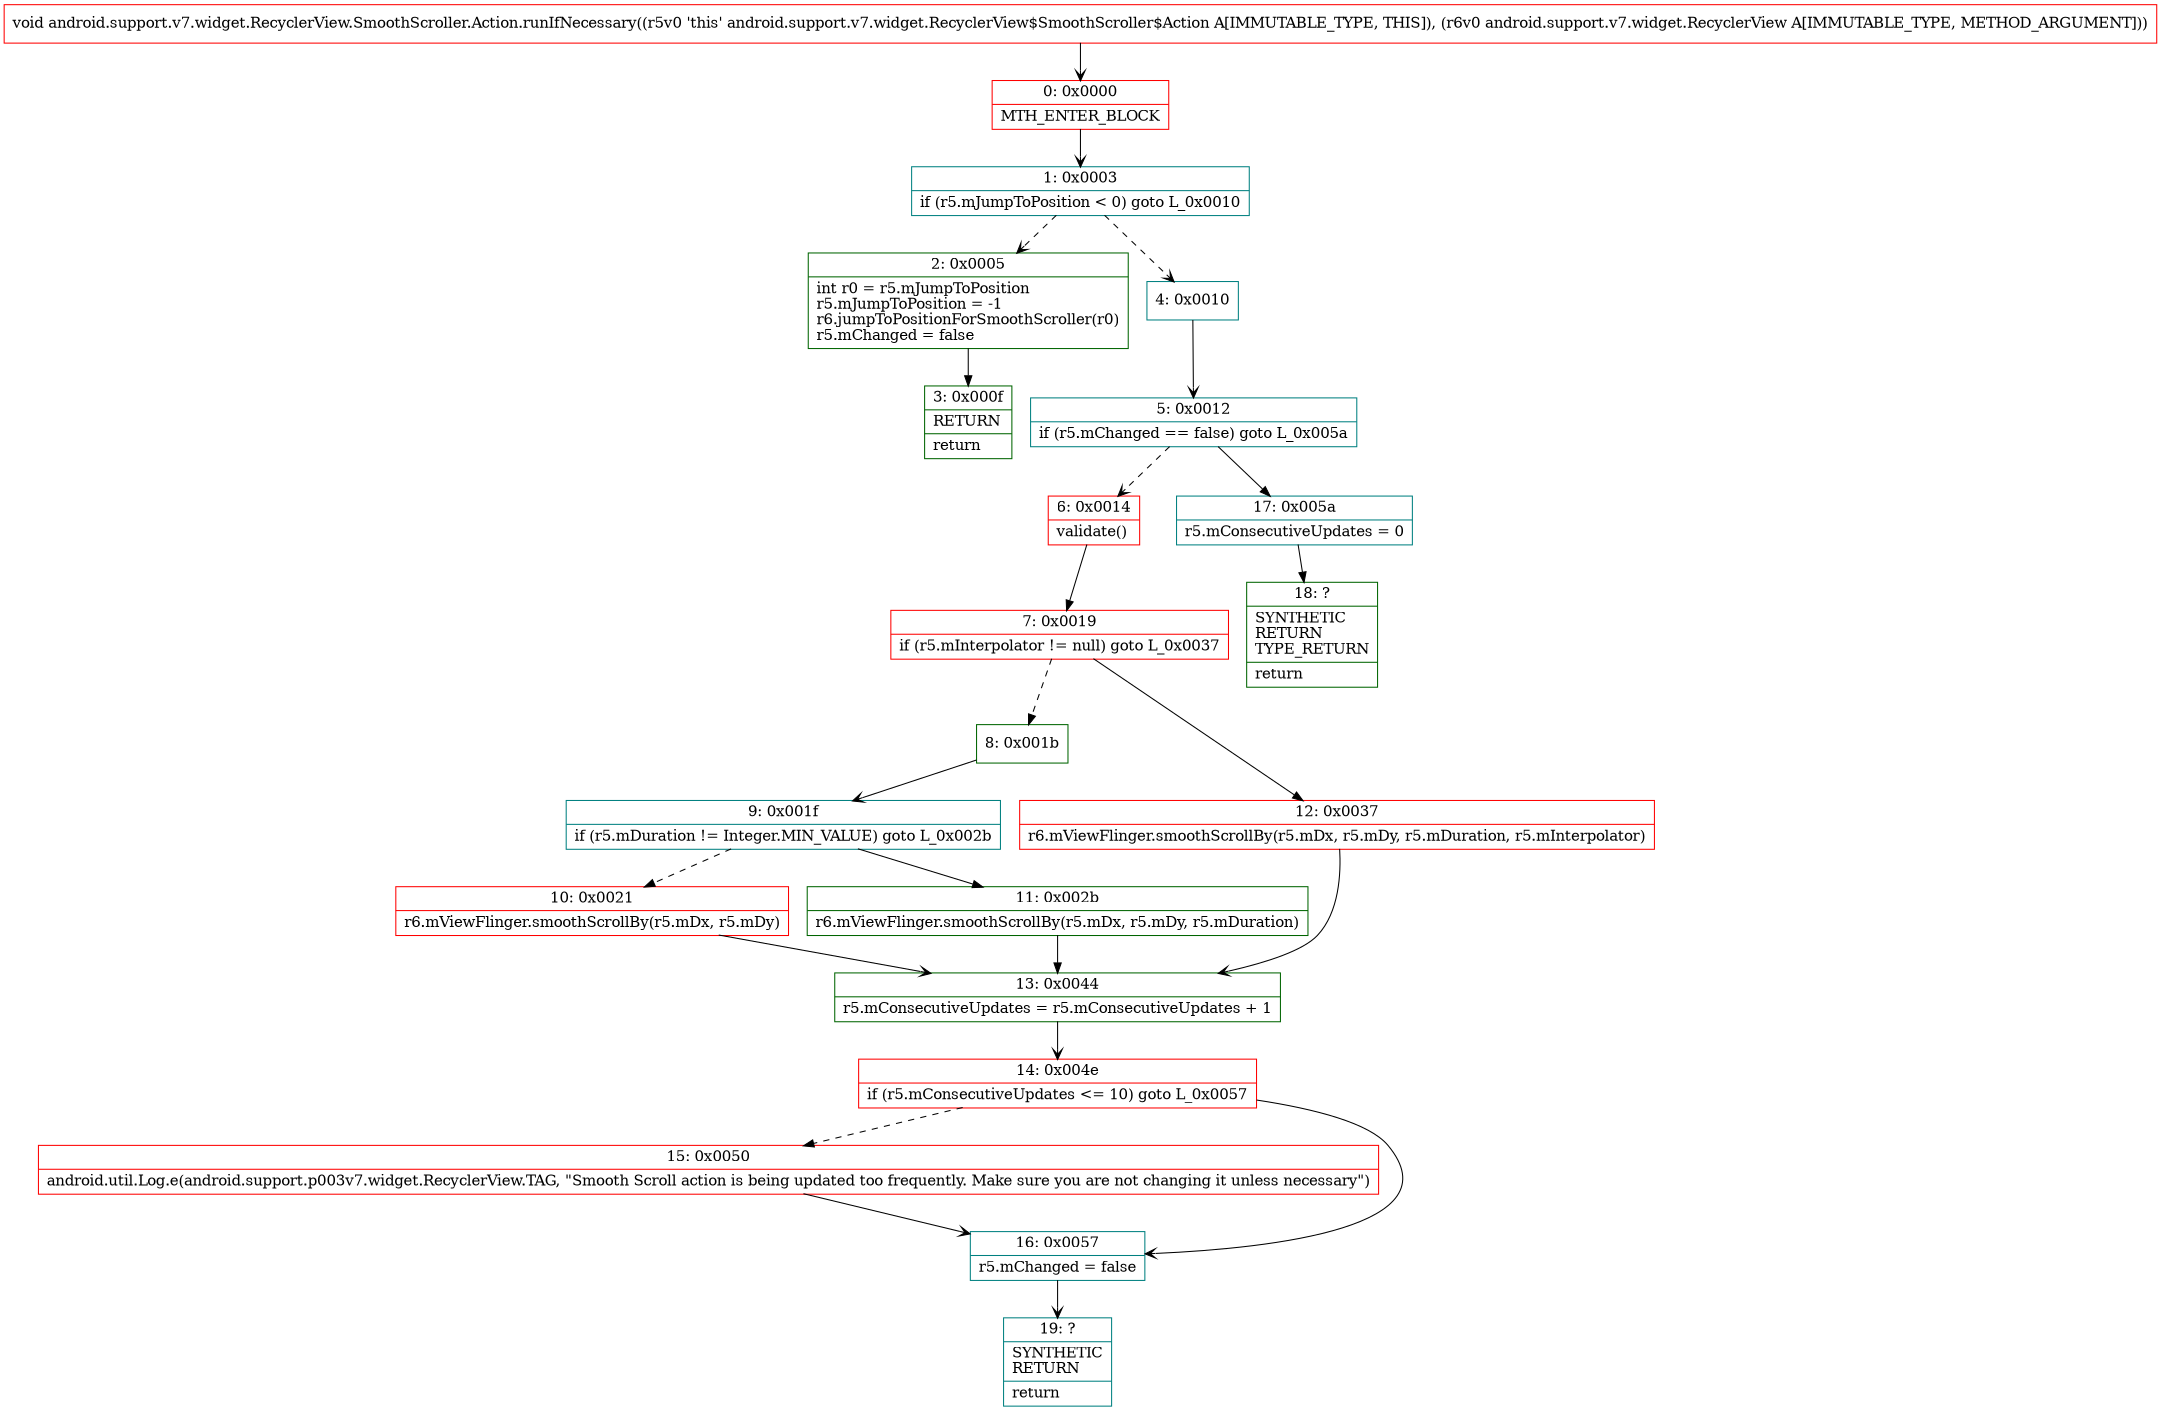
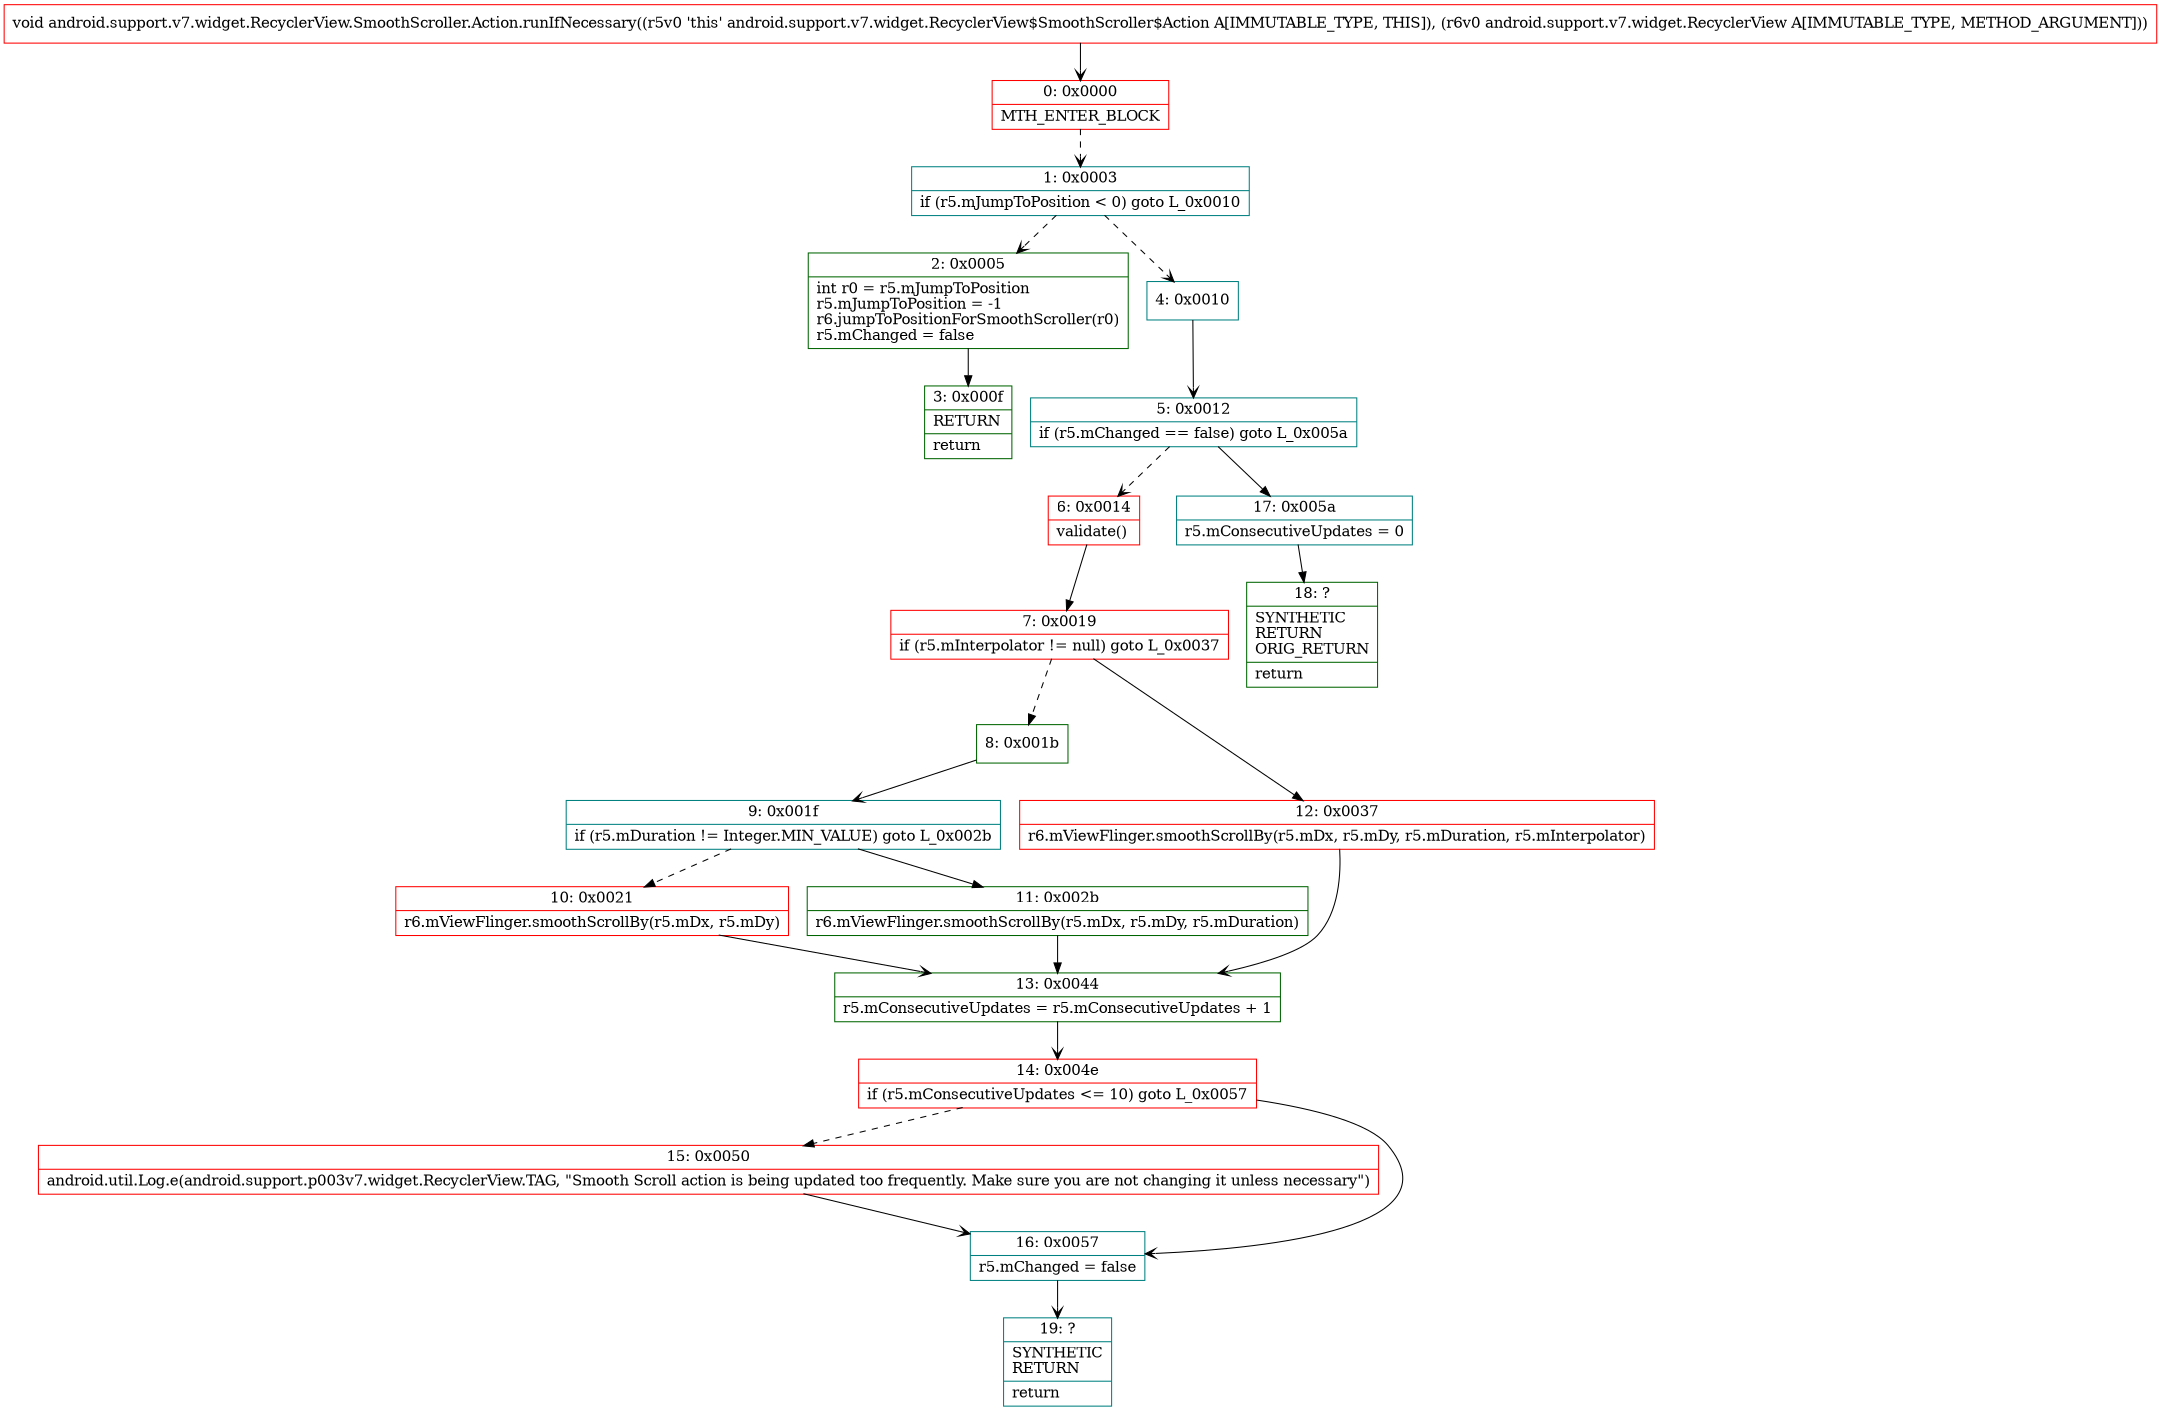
edge "0: 0x0000" -> "1: 0x0003": style solid -> dashed
node "18: ?": text "TYPE_RETURN" -> "ORIG_RETURN"
